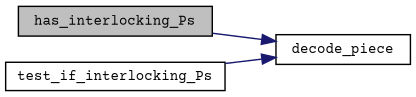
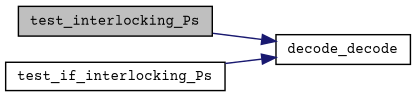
node "has_interlocking_Ps": label "has_interlocking_Ps" -> "test_interlocking_Ps"
node "decode_piece": label "decode_piece" -> "decode_decode"
